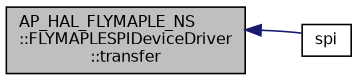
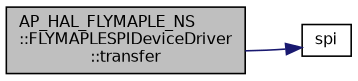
edge "spi" -> "AP_HAL_FLYMAPLE_NS ::FLYMAPLESPIDeviceDriver ::transfer": reversed
